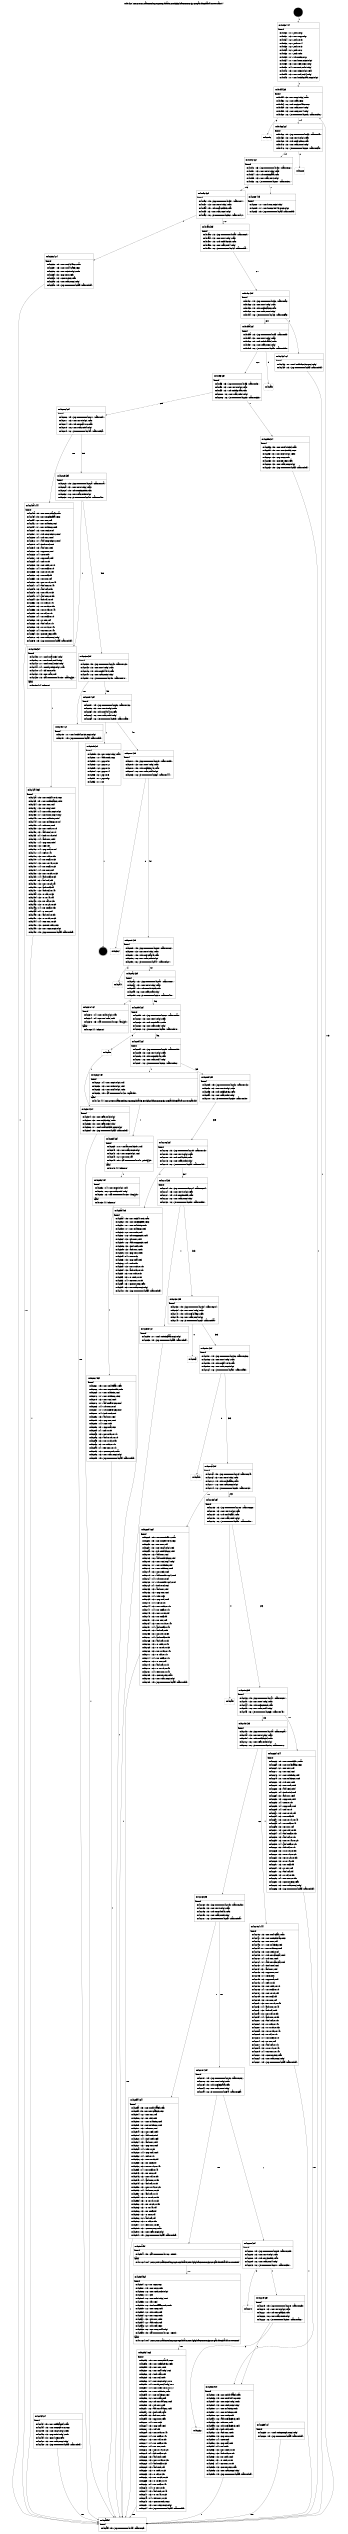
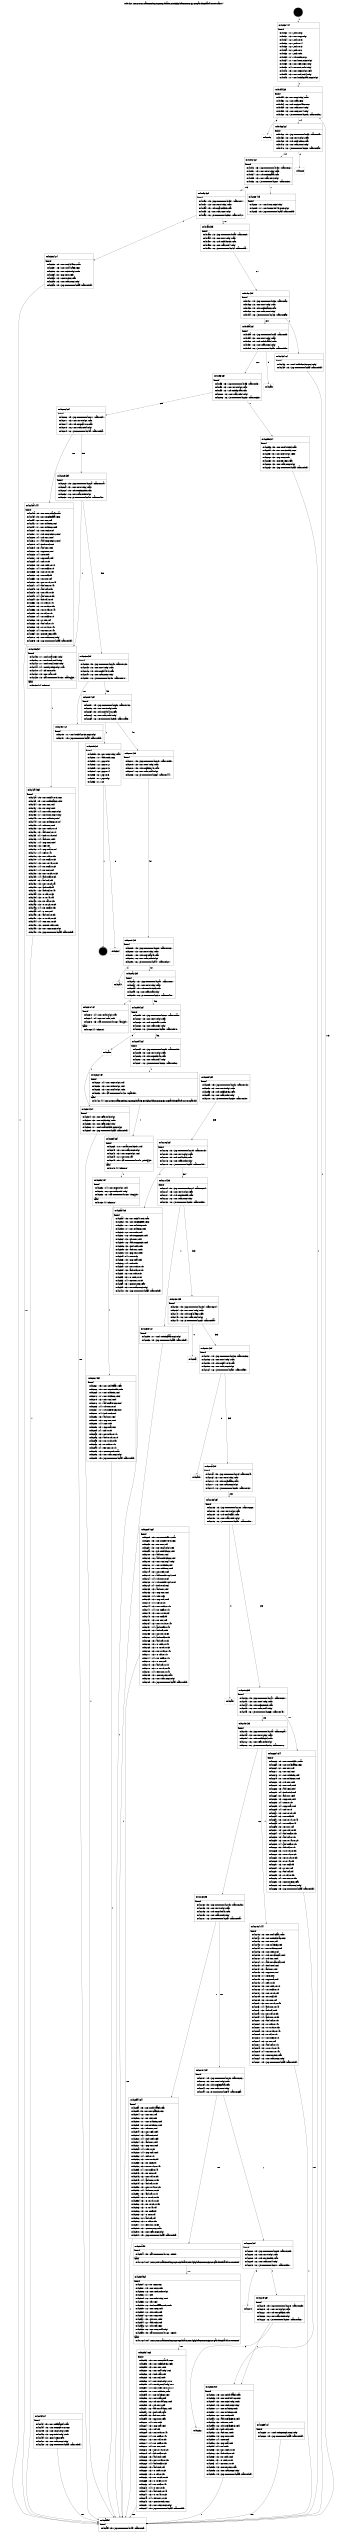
edge "0x402070 [25]" -> "0x402364": now "0x4029de [21]" -> "0x402364"
edge "0x4020d4 [25]" -> "0x4020ed [25]": removed, label "405"
edge "0x40216a [25]" -> "0x4026eb [165]": removed, label "100"
